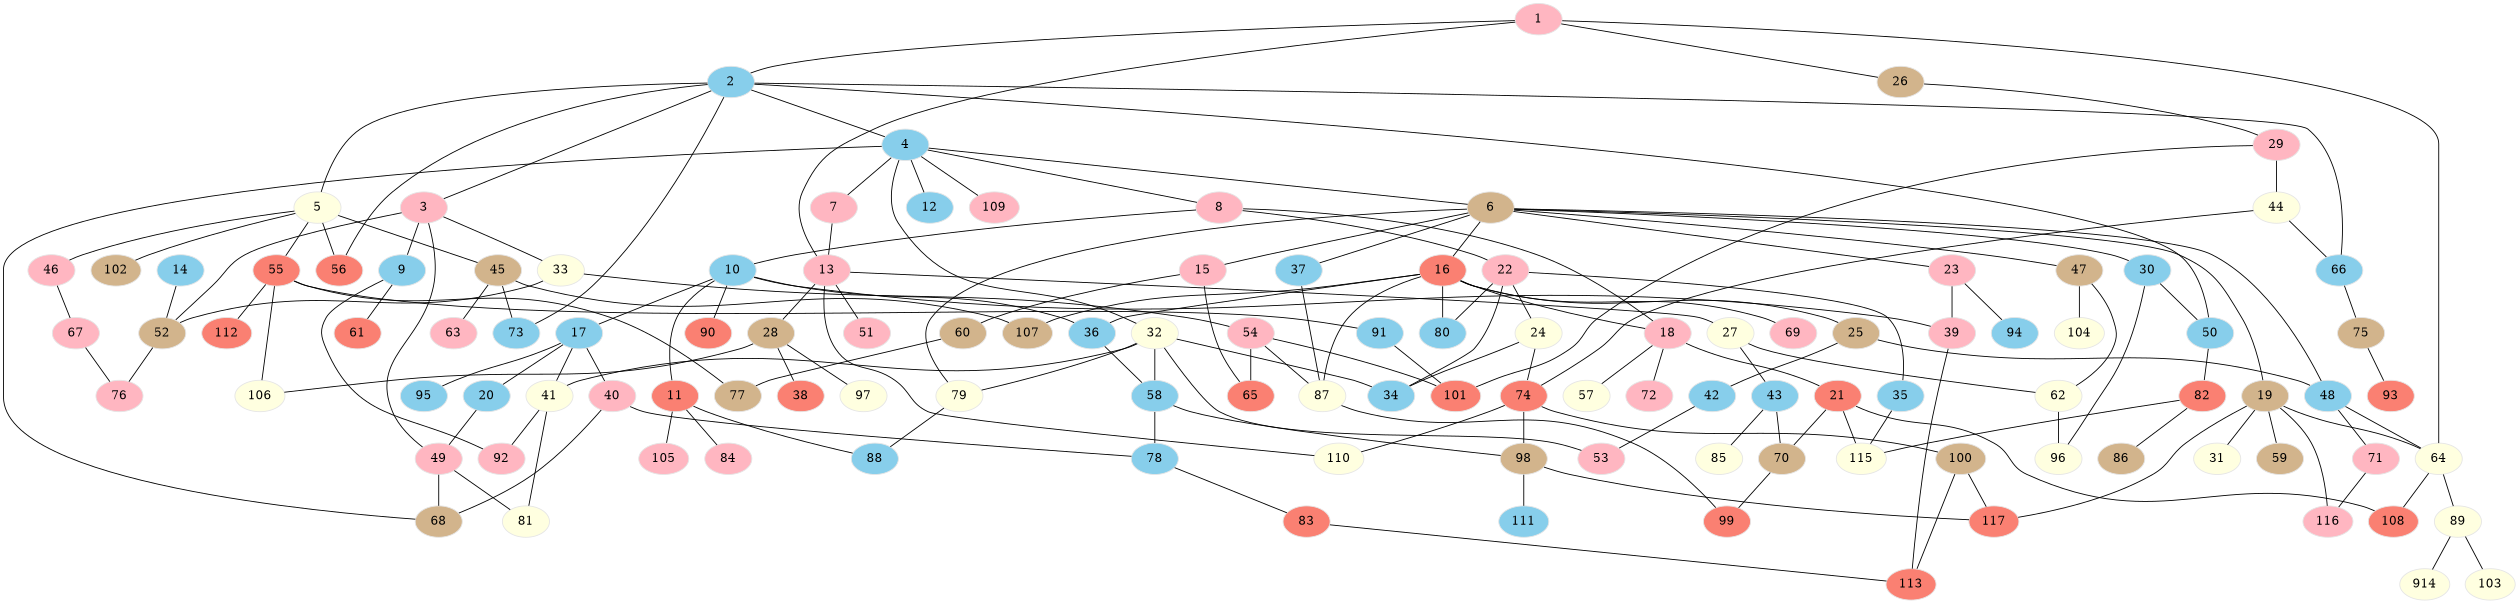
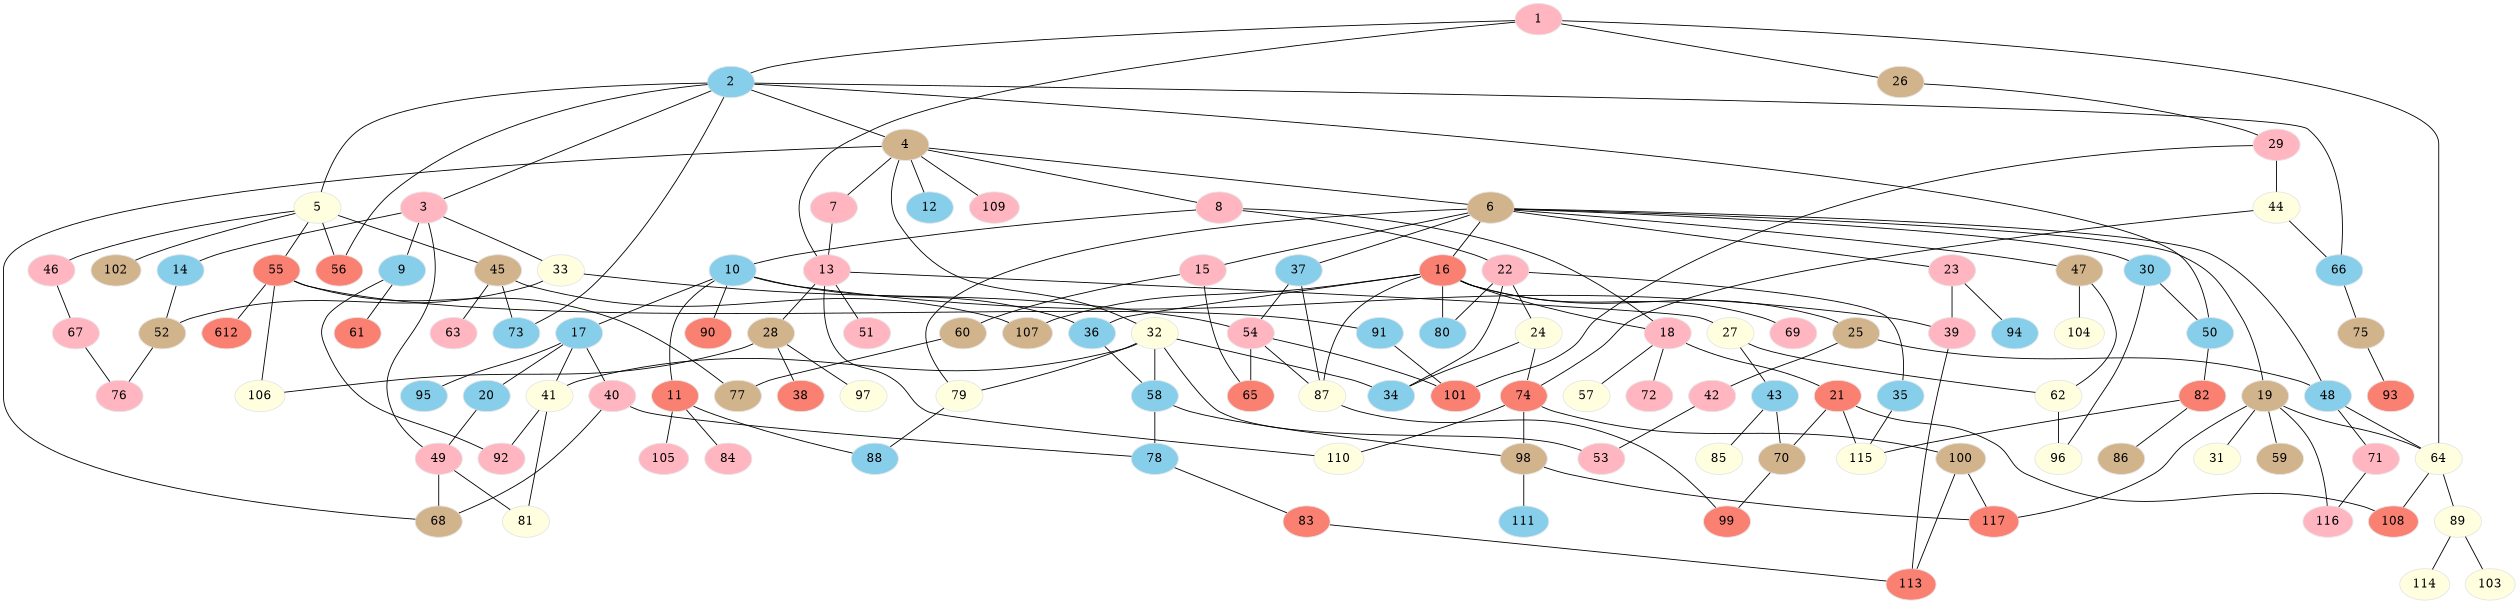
node "4": fillcolor skyblue -> tan
edge "3" -- "52": now "3" -- "14"
edge "37" -- "54": added
node "112": label "112" -> "612"
node "42": fillcolor skyblue -> lightpink
node "914": label "914" -> "114"
